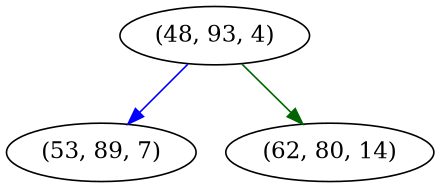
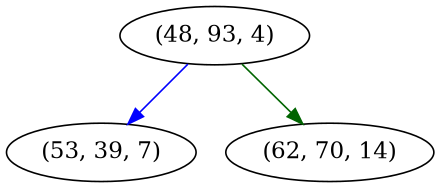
node "(53, 89, 7)": label "(53, 89, 7)" -> "(53, 39, 7)"
node "(62, 80, 14)": label "(62, 80, 14)" -> "(62, 70, 14)"
